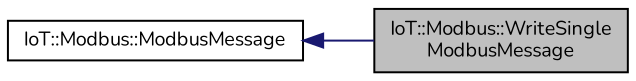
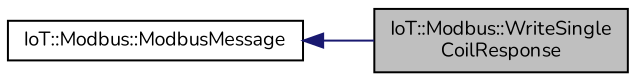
node "IoT::Modbus::WriteSingle ModbusMessage": label "IoT::Modbus::WriteSingle ModbusMessage" -> "IoT::Modbus::WriteSingle CoilResponse"
